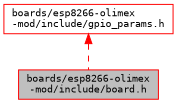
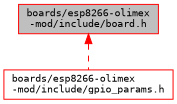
edge "boards/esp8266-olimex -mod/include/board.h" -> "boards/esp8266-olimex -mod/include/gpio_params.h": reversed
